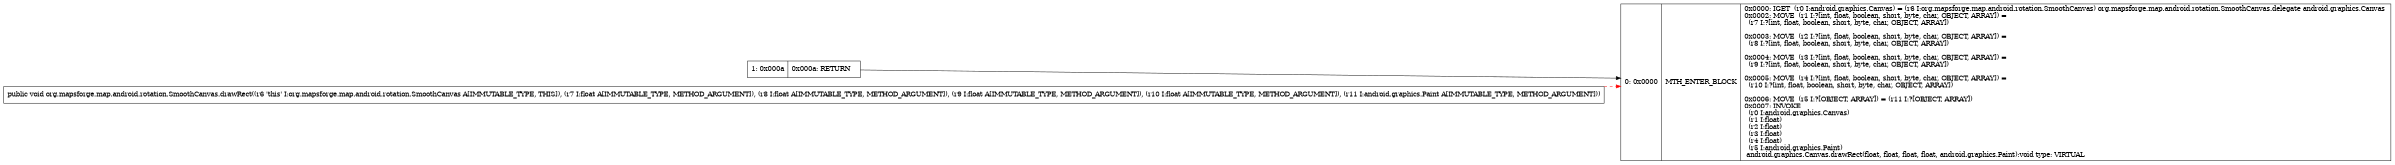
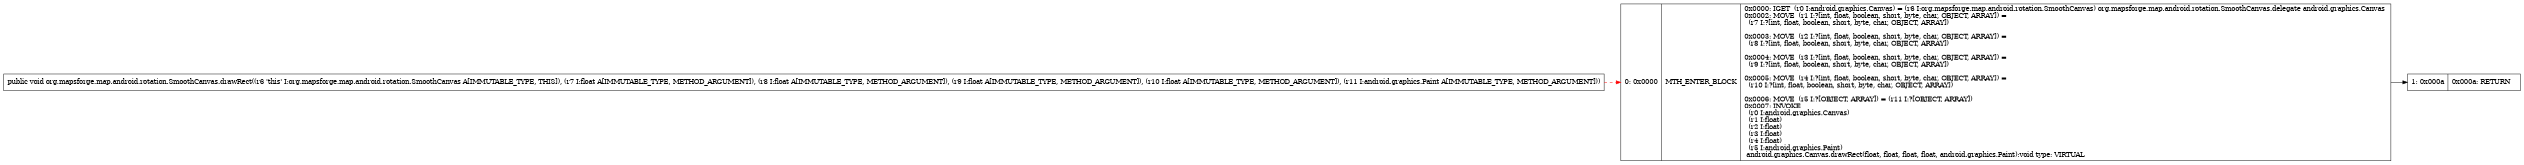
edge "1: 0x000a" -> "0: 0x0000": reversed
